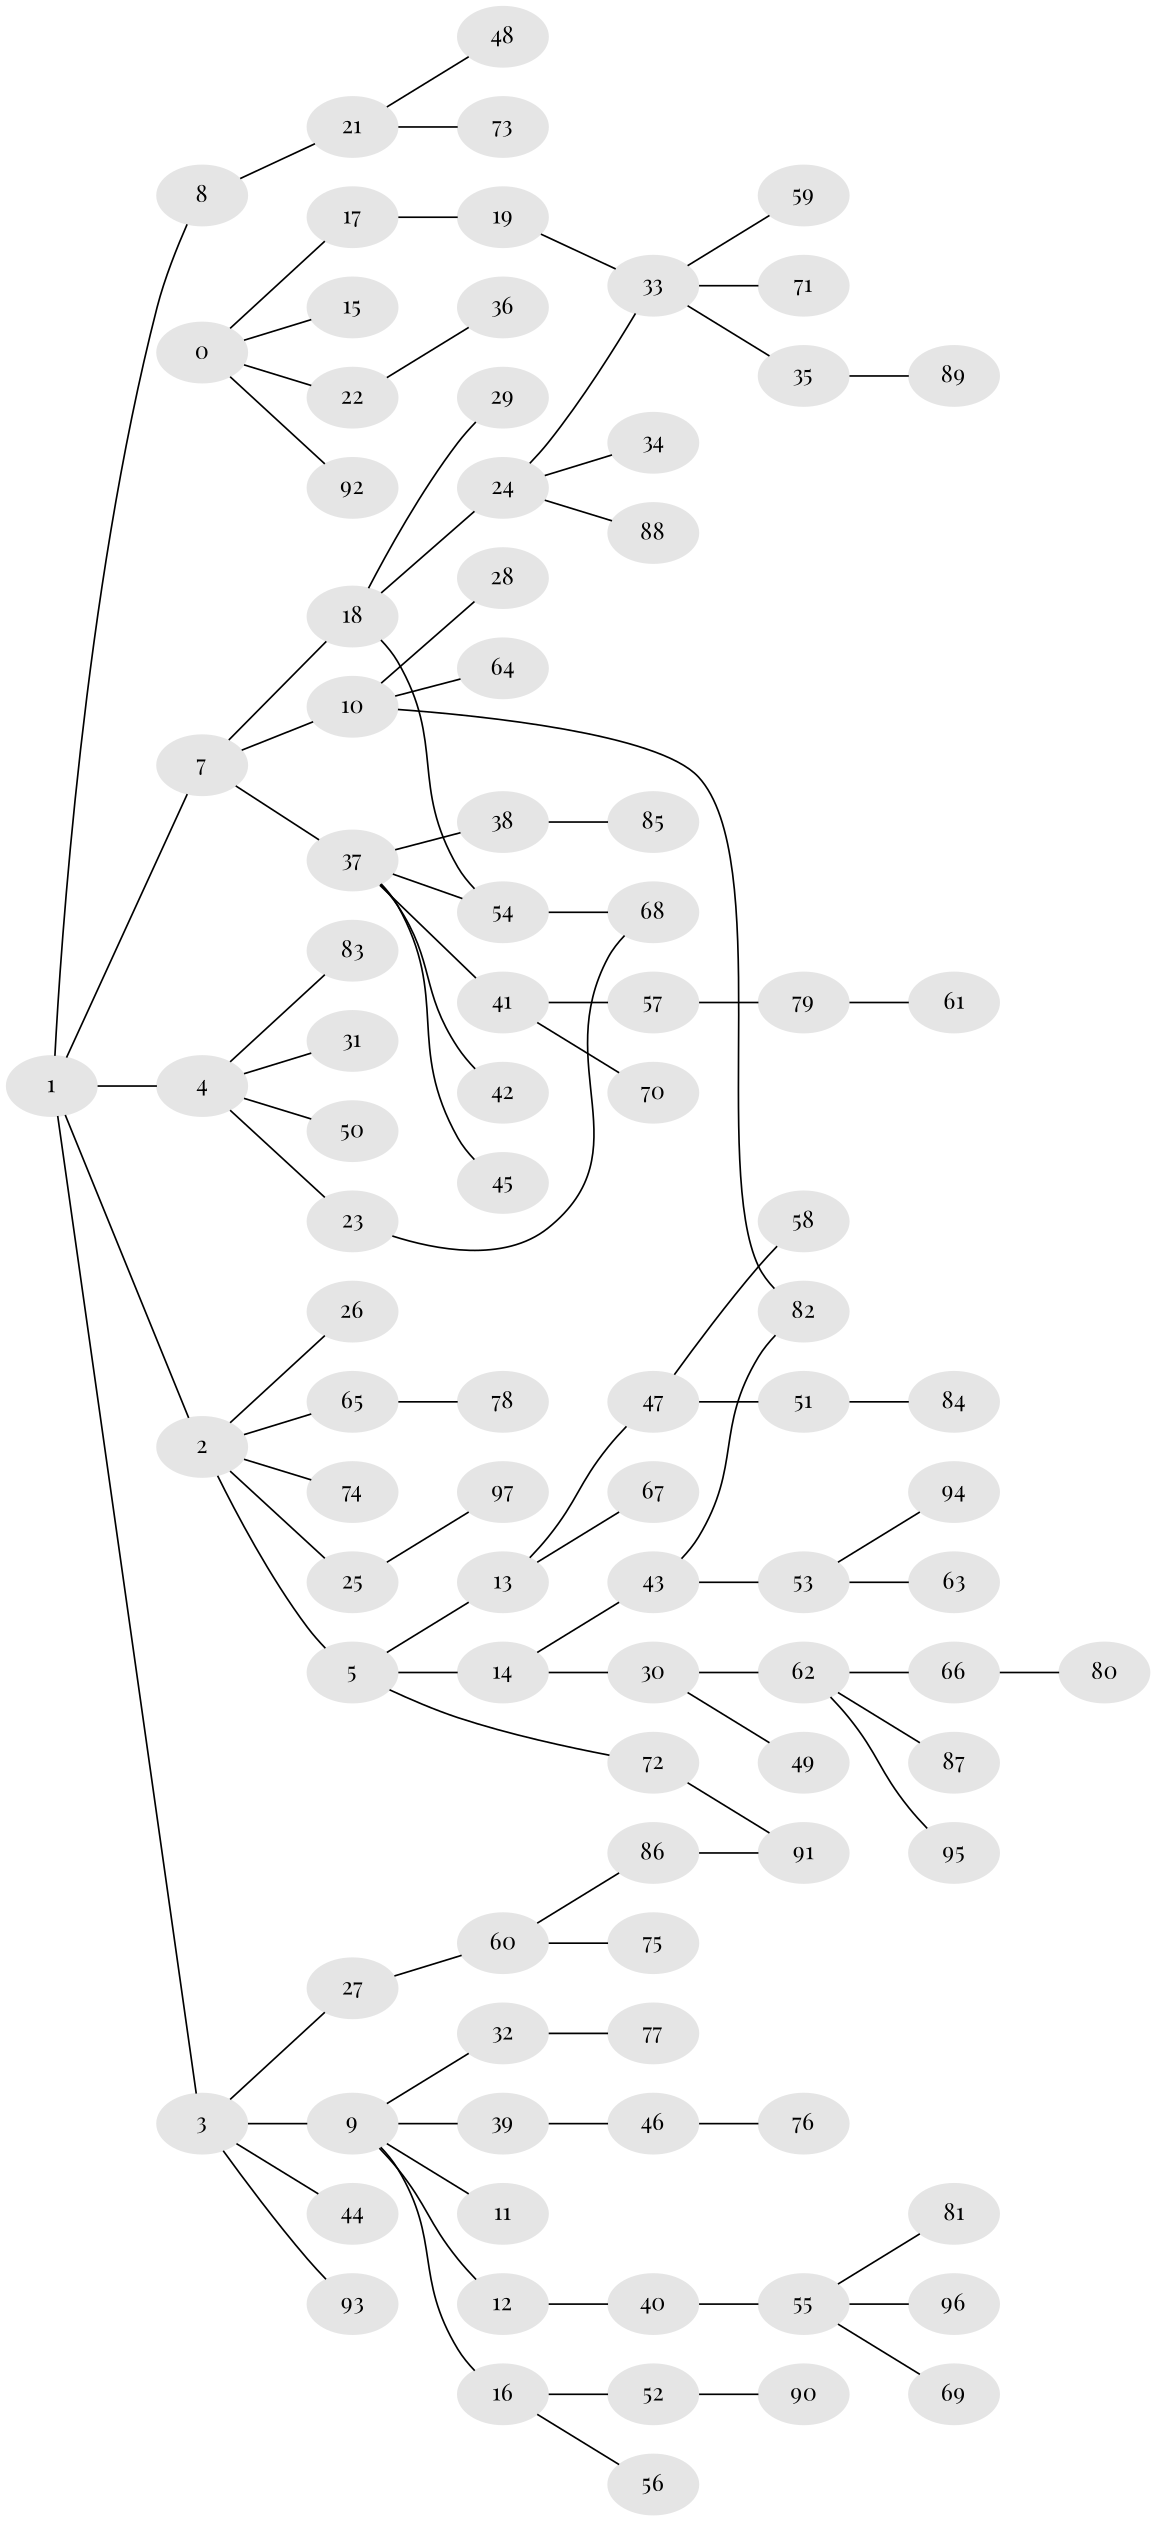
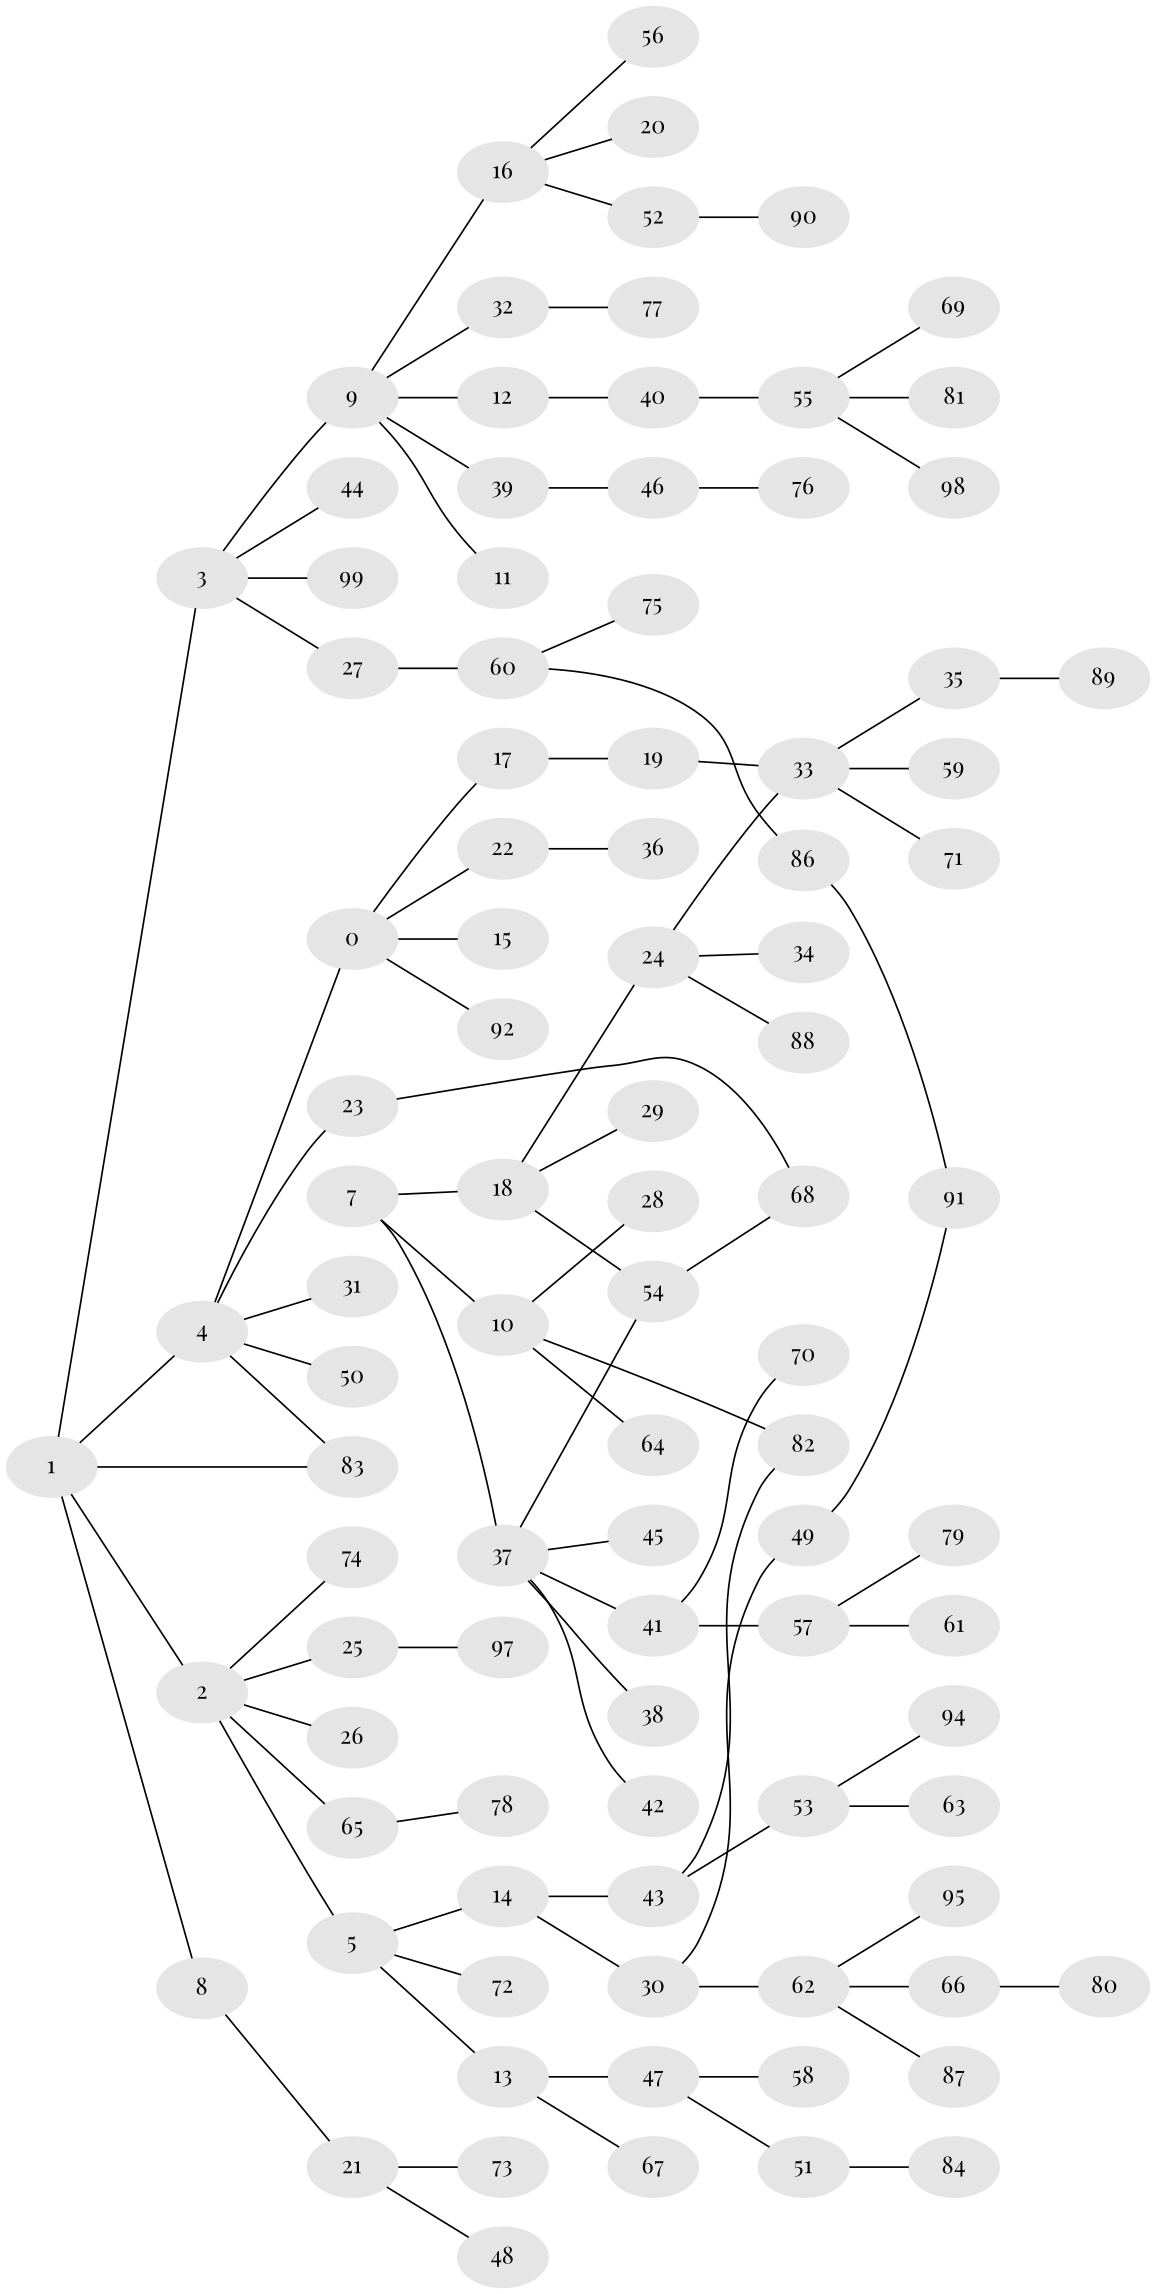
node "20": added
node "85": removed
edge "7" -- "1": now "83" -- "1"
edge "79" -- "61": now "57" -- "61"
edge "0" -- "4": added
edge "72" -- "91": now "49" -- "91"
node "93": label "93" -> "99"
node "96": label "96" -> "98"
